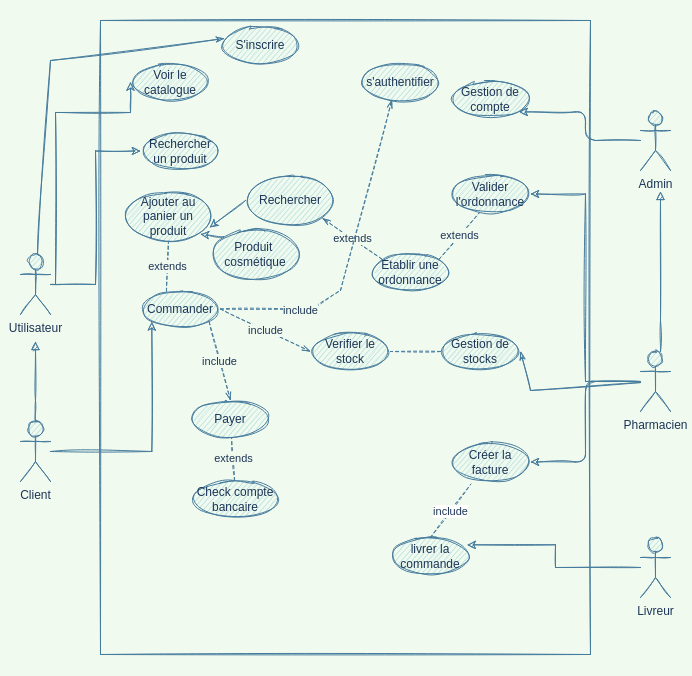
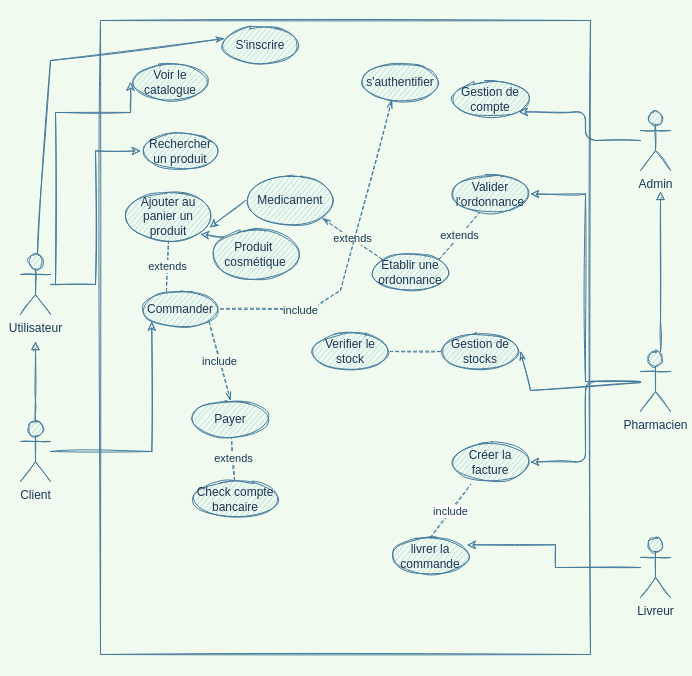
node "Rechercher": label "Rechercher" -> "Medicament"
edge "Commander" -> "Verifier le stock": removed, label "include"
